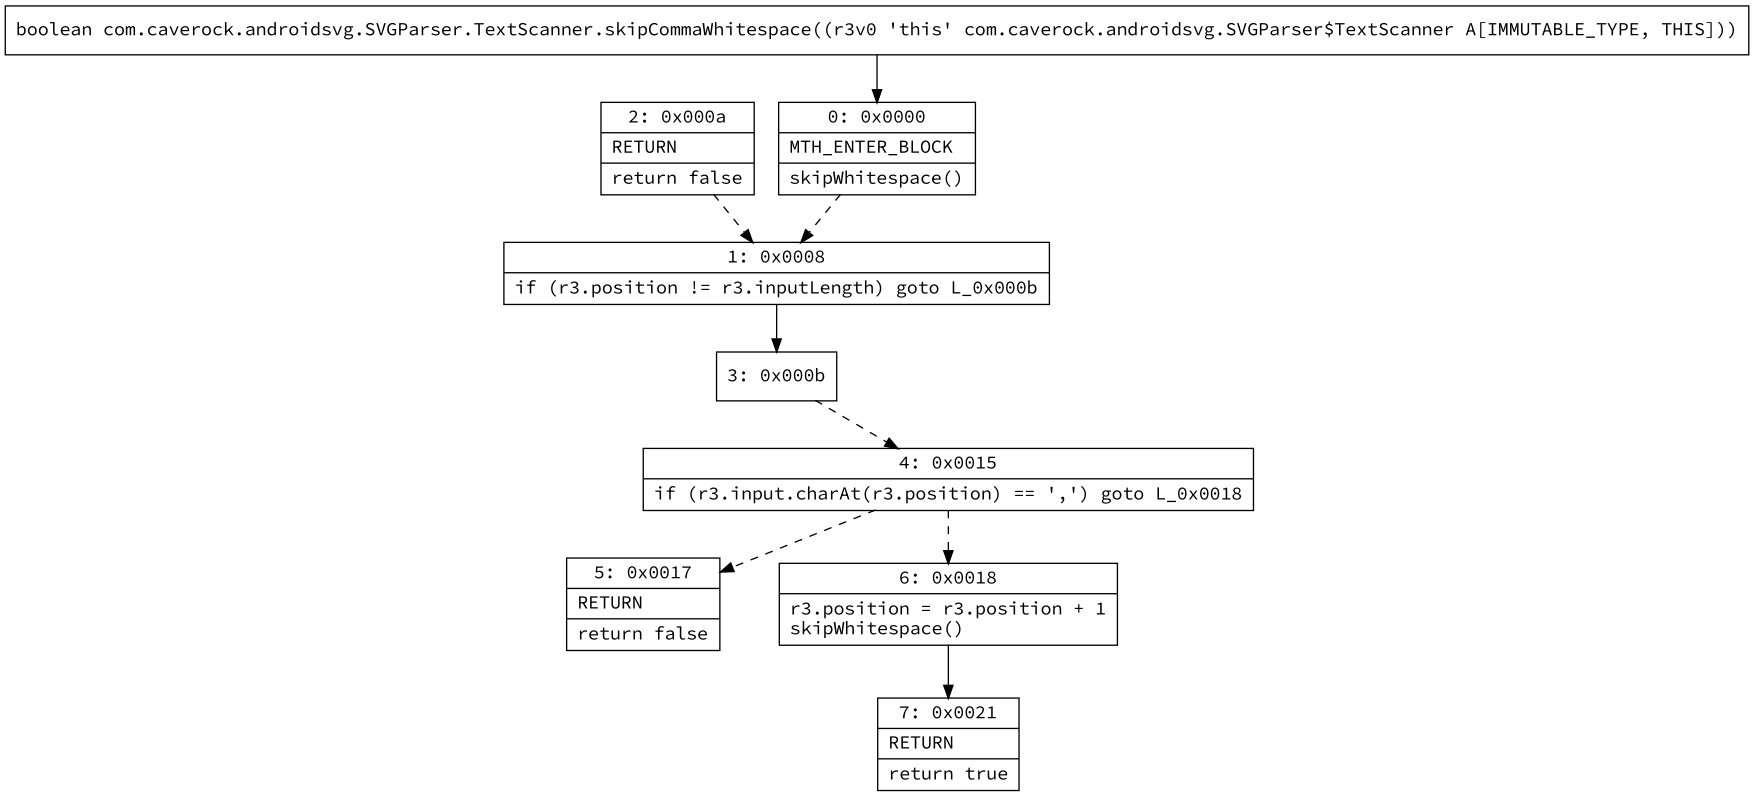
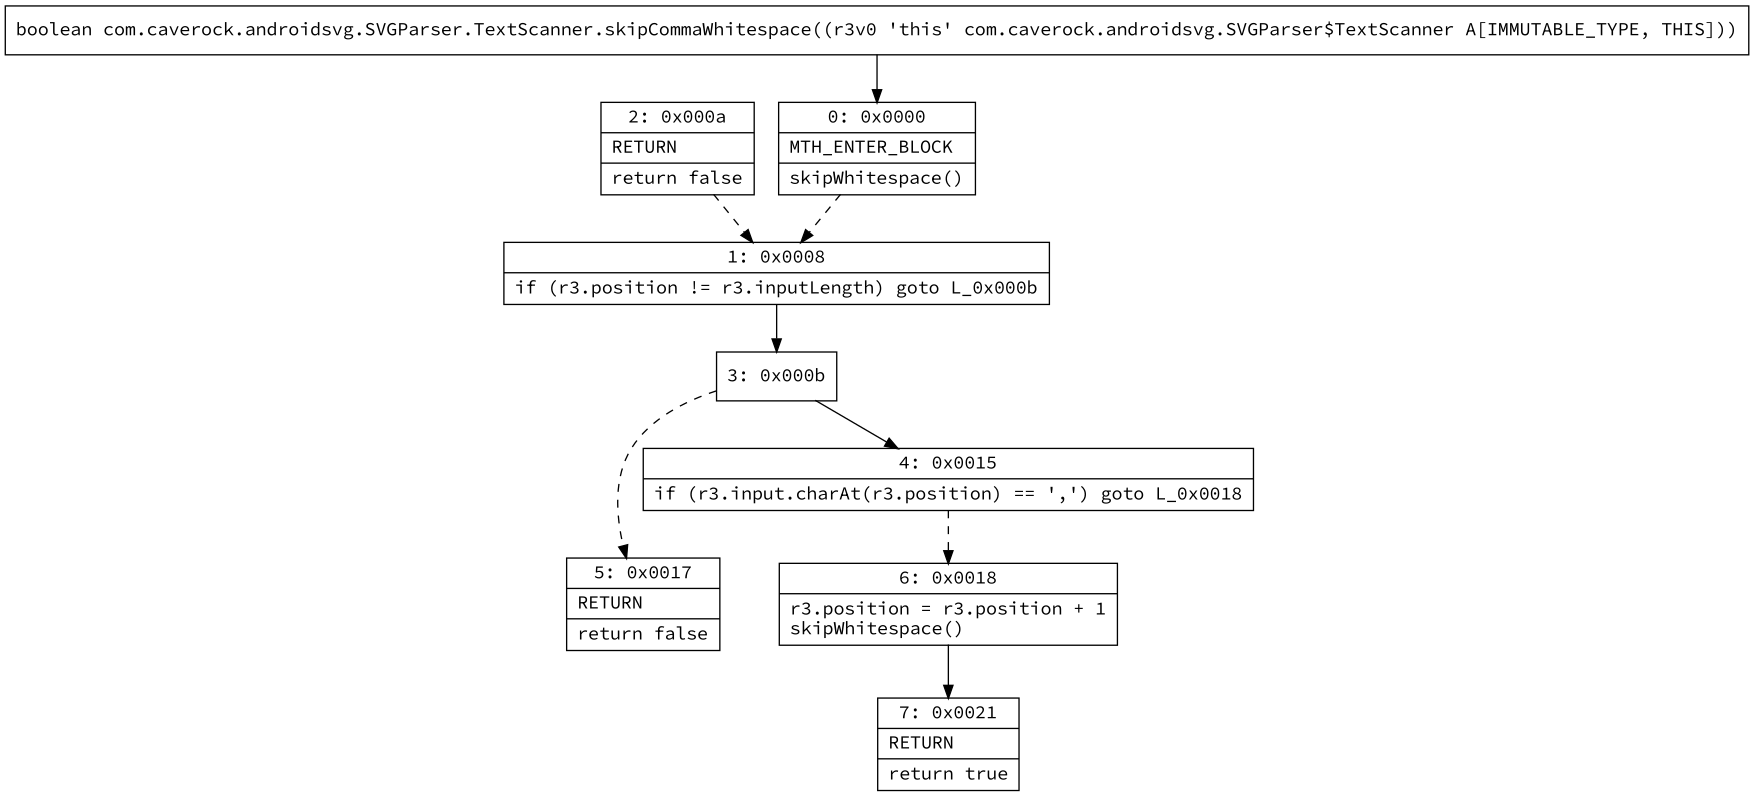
edge "3: 0x000b" -> "4: 0x0015": style dashed -> solid
edge "4: 0x0015" -> "5: 0x0017": now "3: 0x000b" -> "5: 0x0017"
